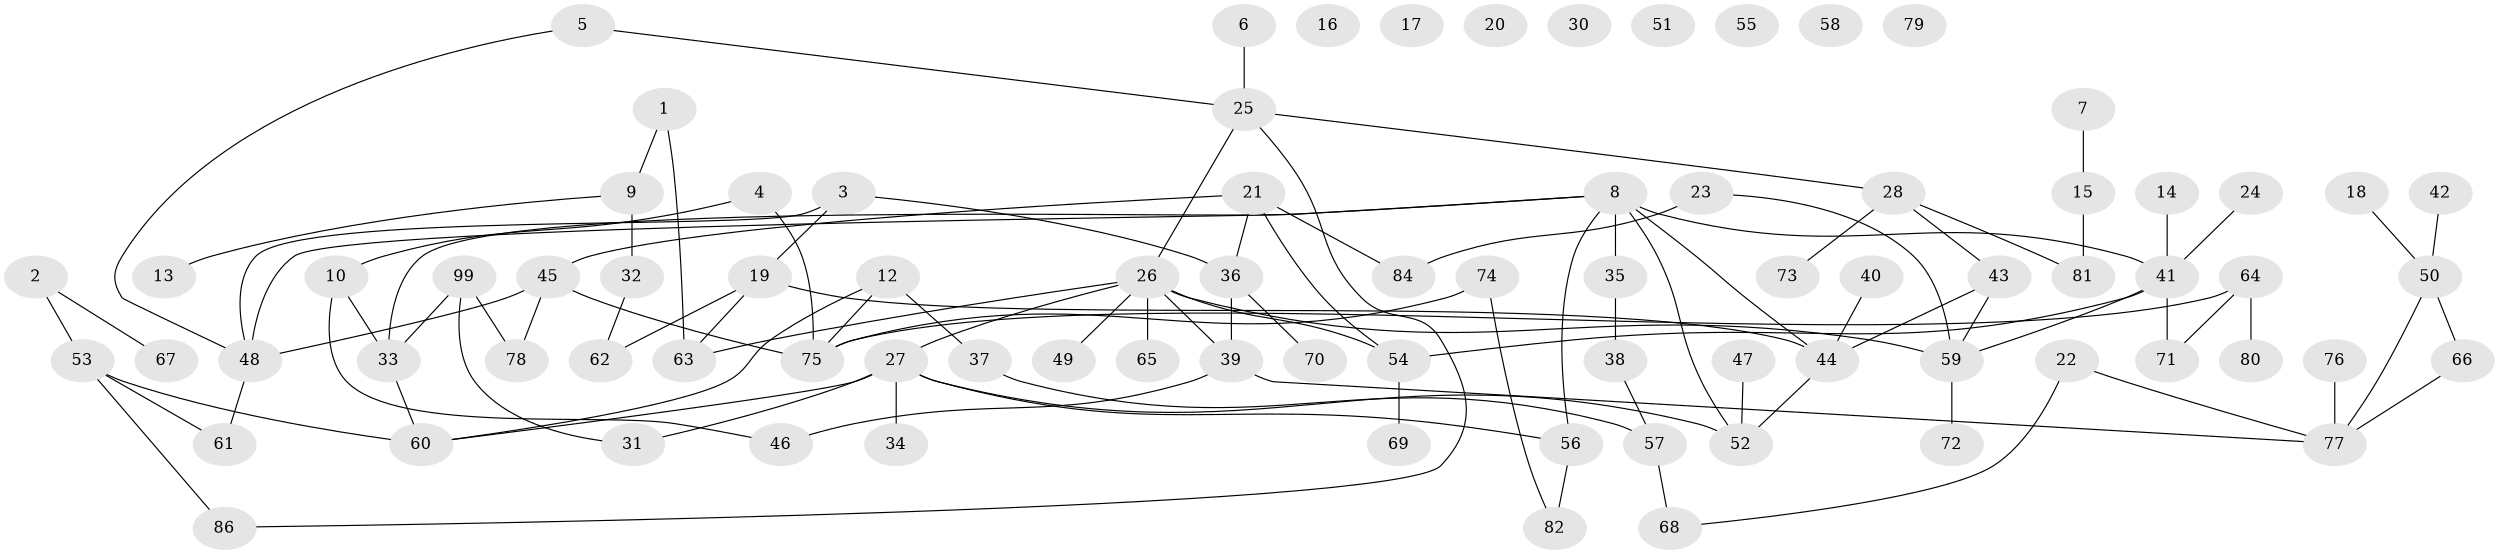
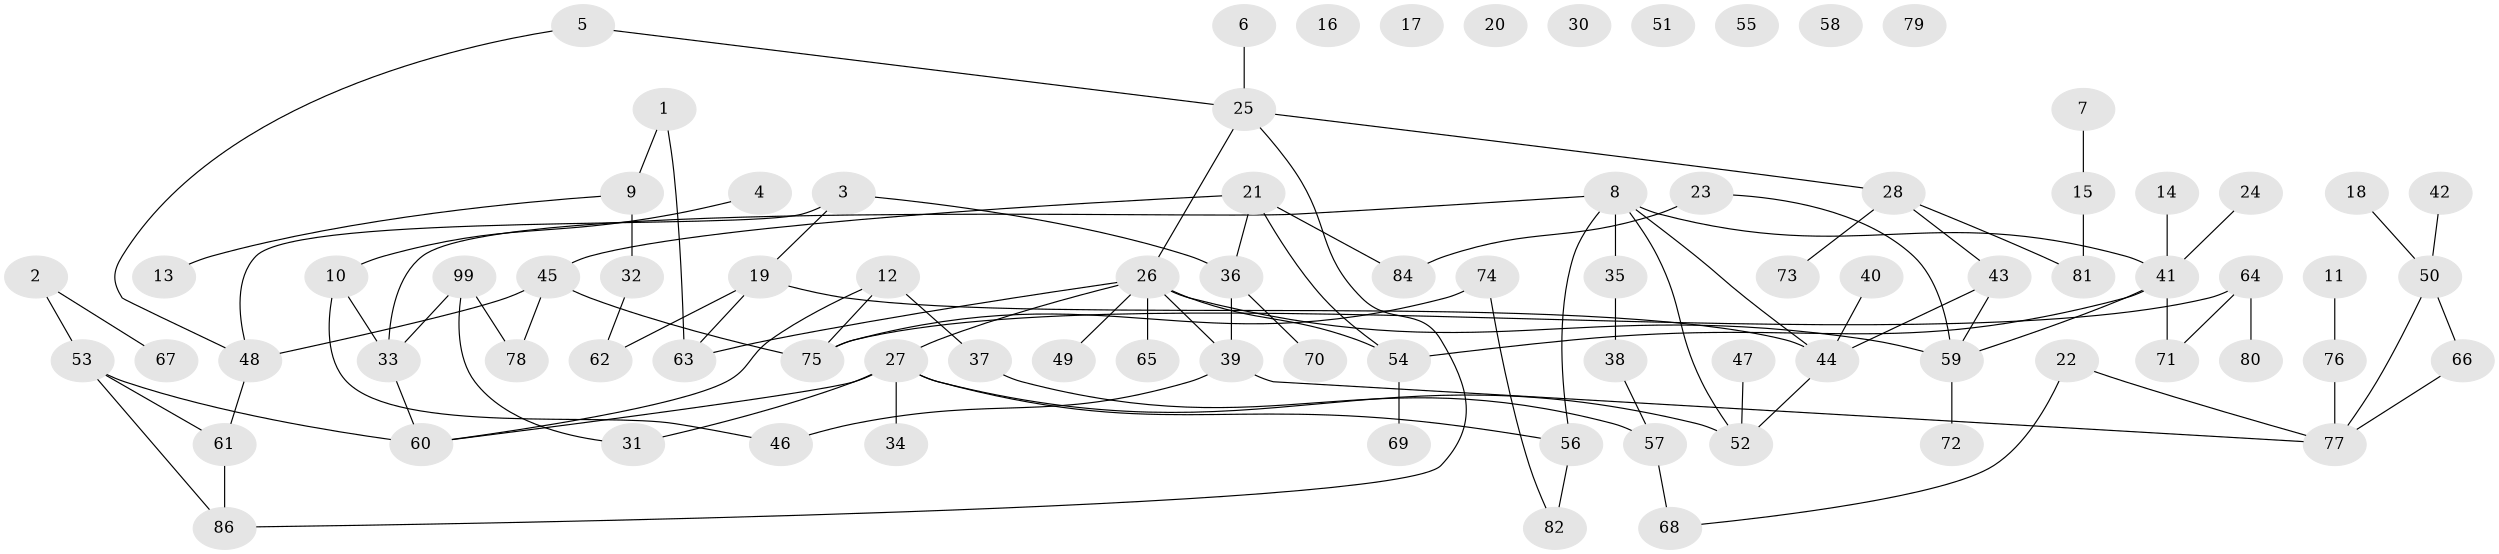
edge "8" -- "48": removed
edge "4" -- "75": removed
node "11": added
edge "61" -- "86": added
